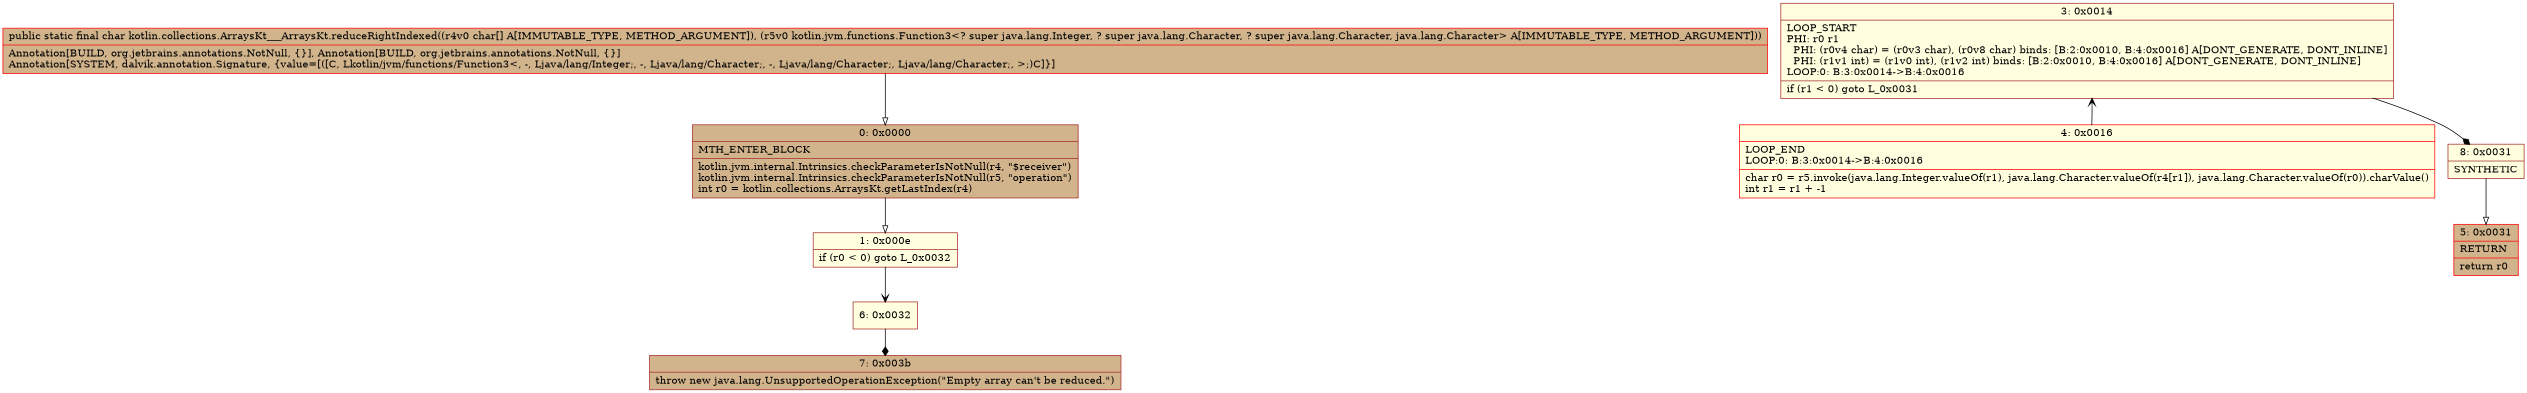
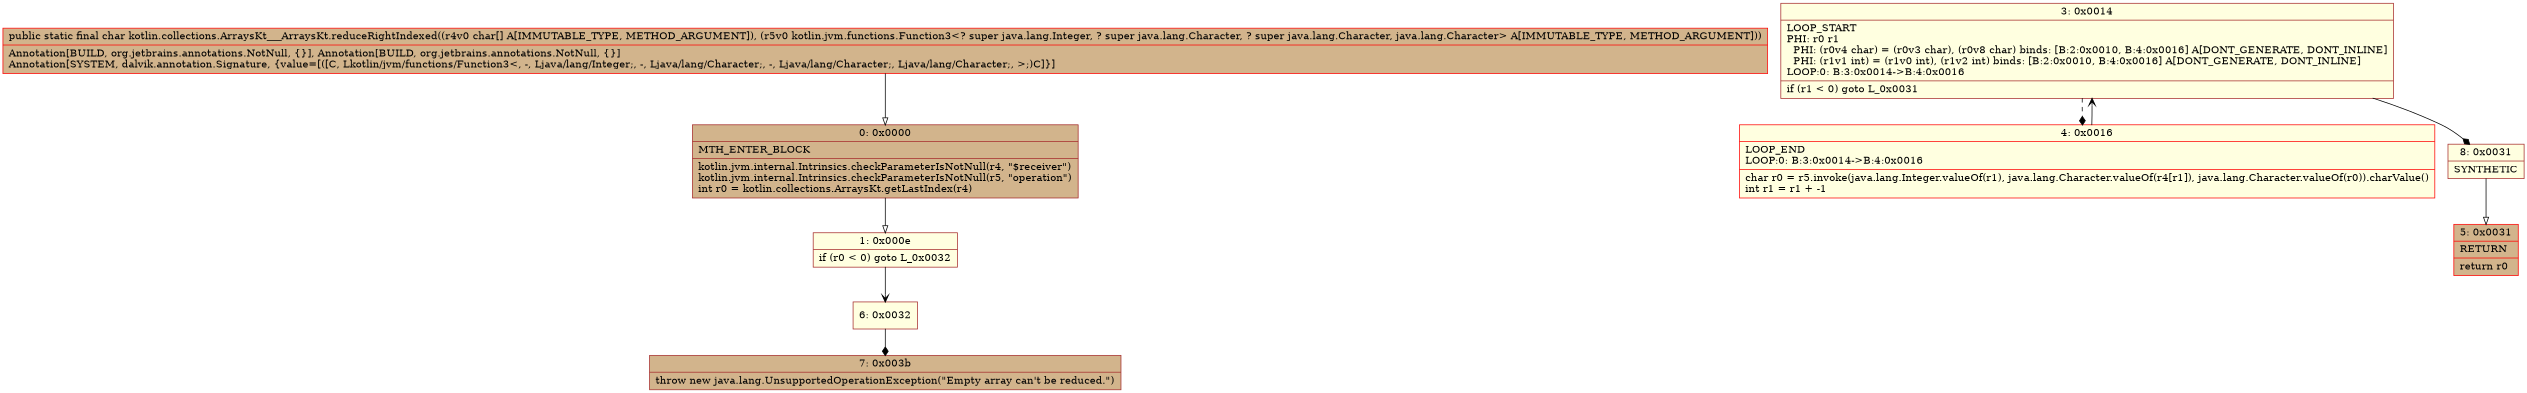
edge "3: 0x0014" -> "4: 0x0016": added
